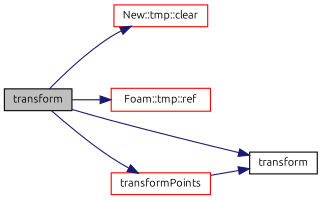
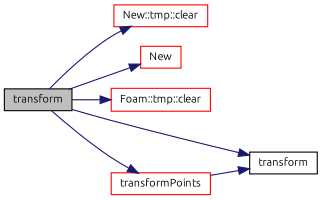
node "New": added
node "Foam::tmp::ref": label "Foam::tmp::ref" -> "Foam::tmp::clear"
